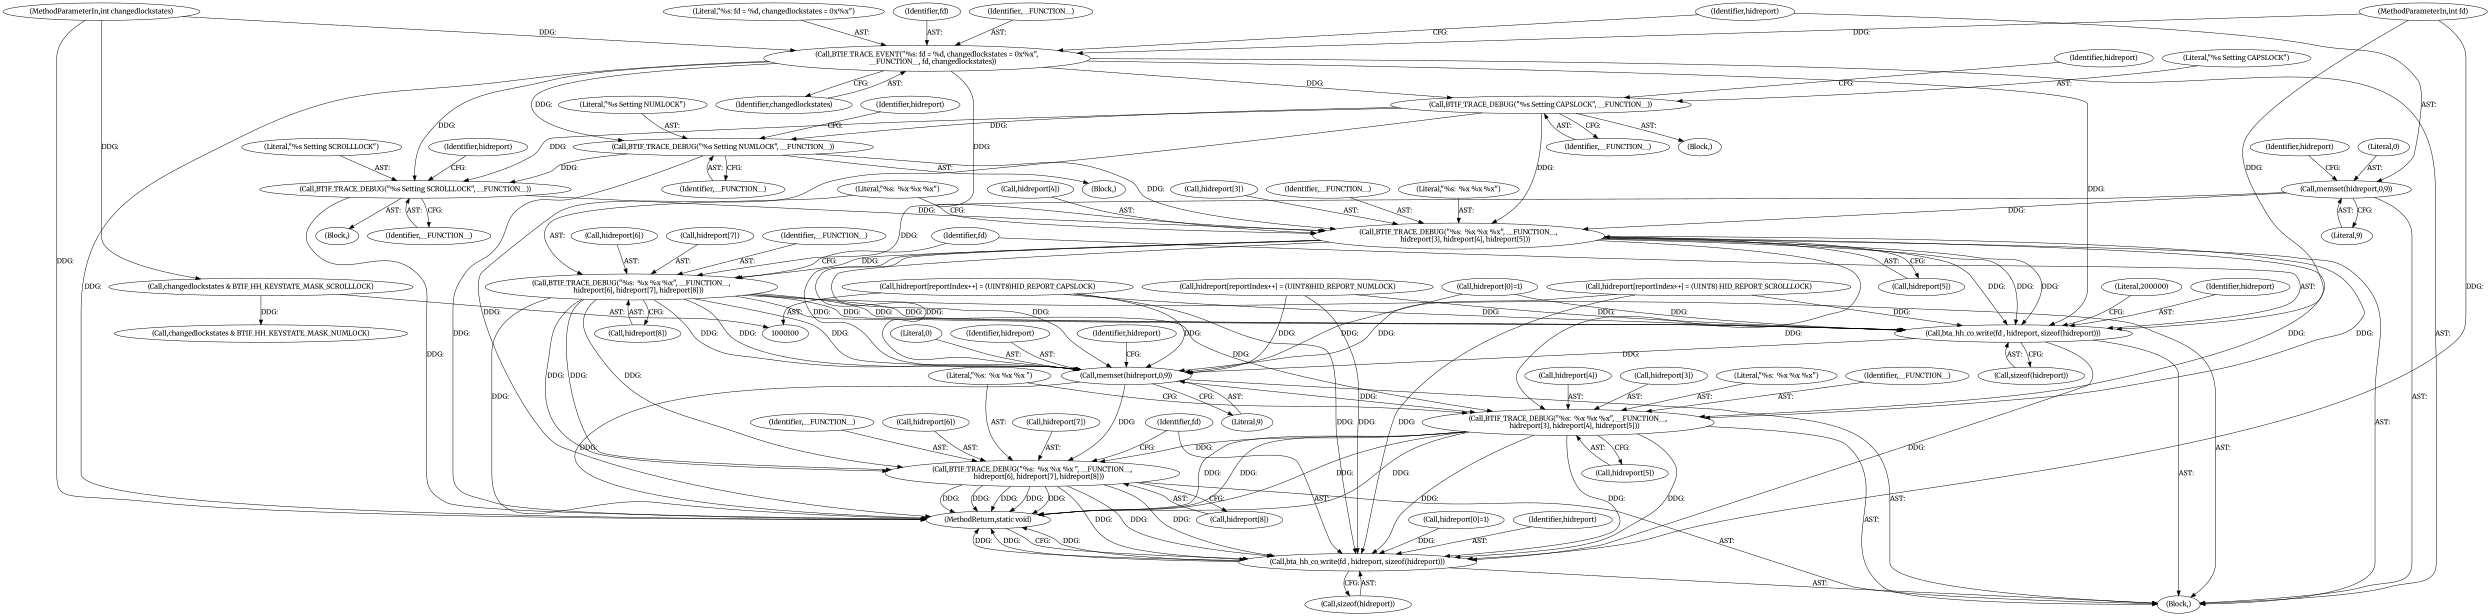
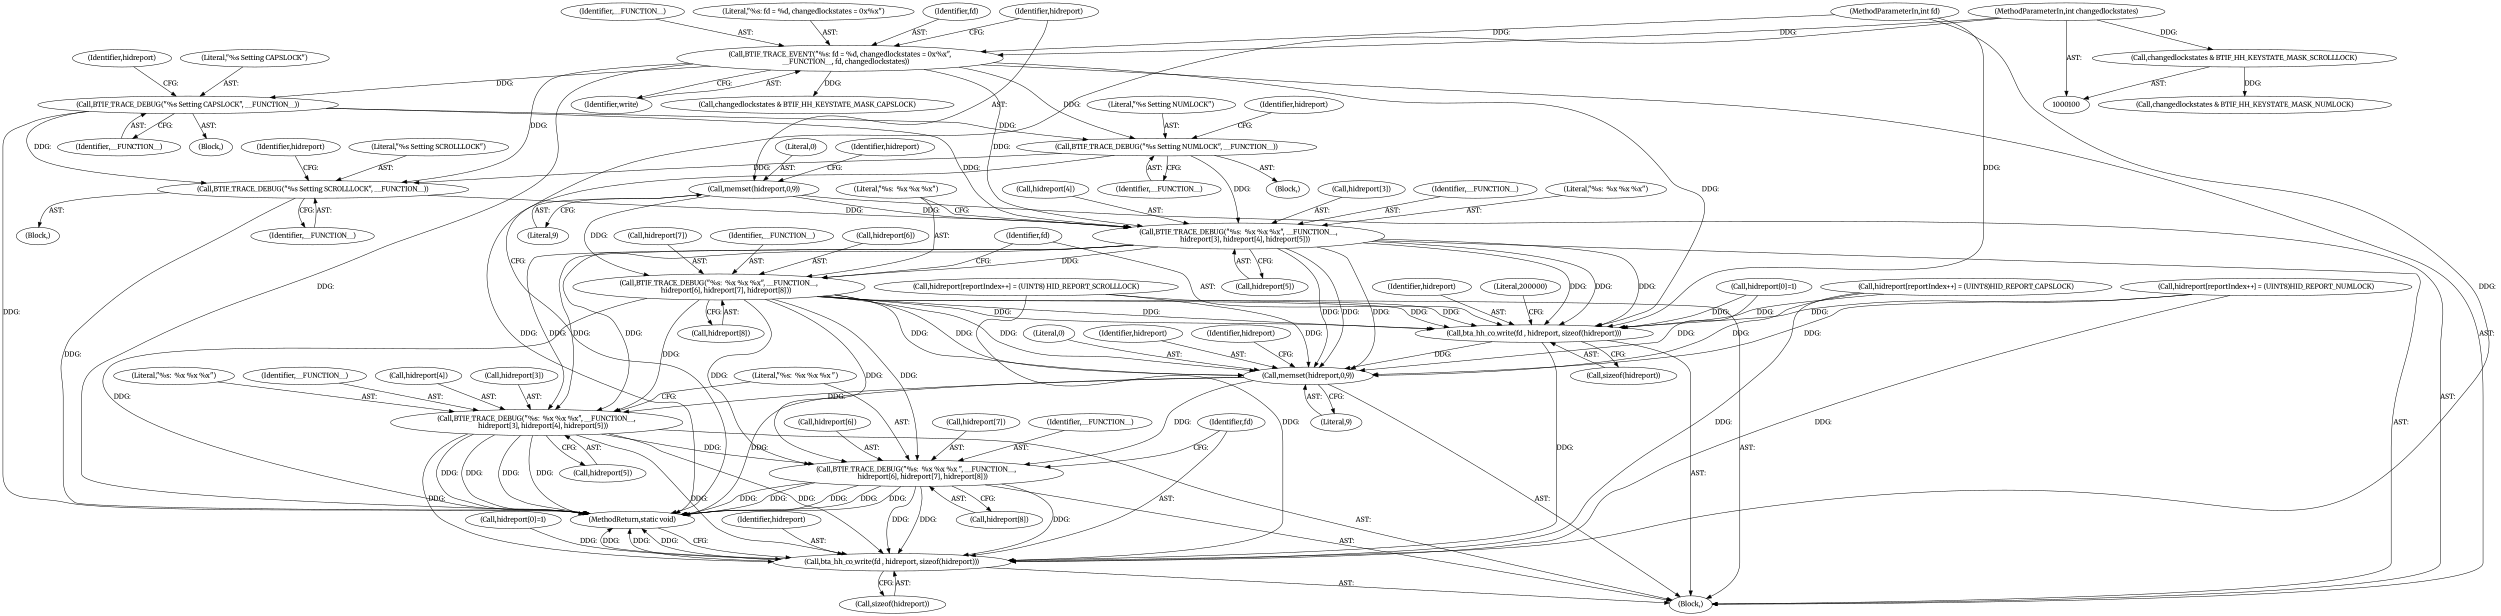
node "(Identifier,changedlockstates)": label "(Identifier,changedlockstates)" -> "(Identifier,write)"
node "(Call,changedlockstates & BTIF_HH_KEYSTATE_MASK_CAPSLOCK)": added
edge "(MethodParameterIn,int changedlockstates)" -> "(MethodReturn,static void)": label "DDG: " -> "CFG: "
edge "(Call,hidreport[reportIndex++] = (UINT8)HID_REPORT_CAPSLOCK)" -> "1000100": now "(MethodParameterIn,int changedlockstates)" -> "1000100"
